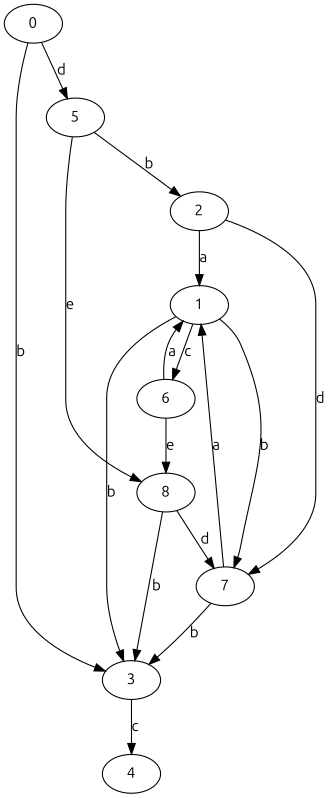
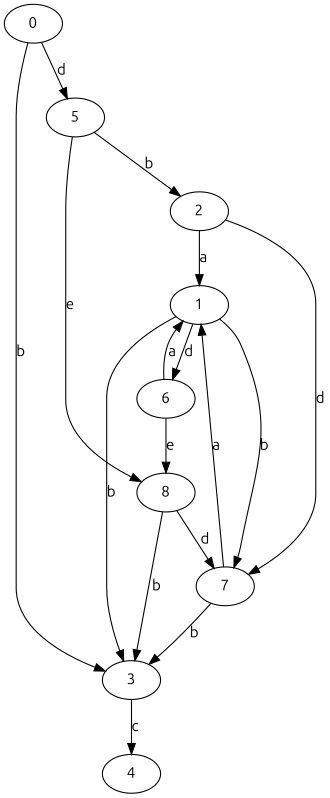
edge "1" -> "6": label "c" -> "d"
